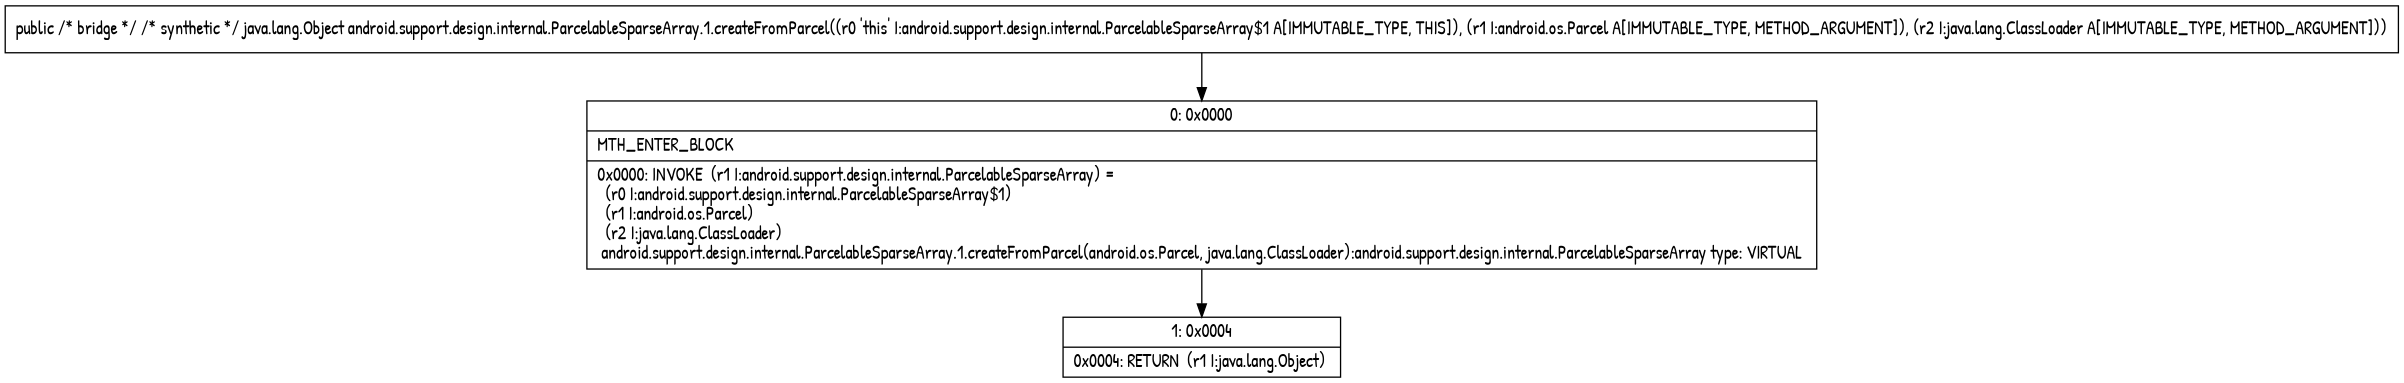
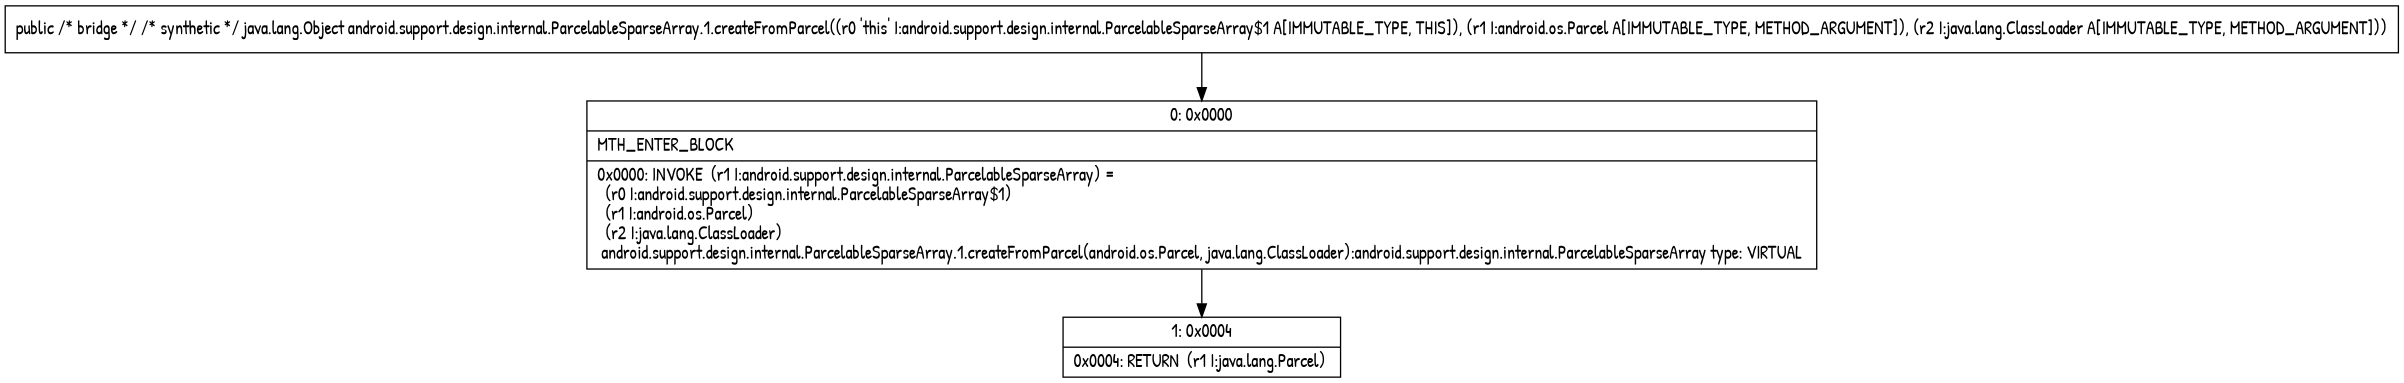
node "1: 0x0004": text "0x0004: RETURN  (r1 I:java.lang.Object)" -> "0x0004: RETURN  (r1 I:java.lang.Parcel)"
